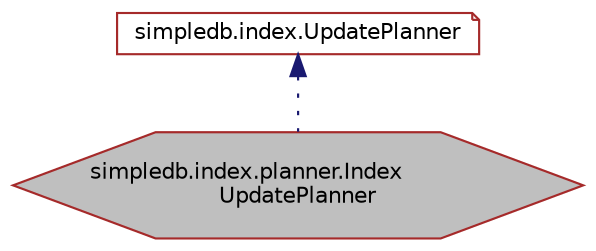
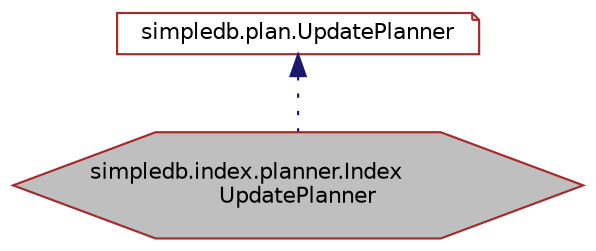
node "simpledb.index.UpdatePlanner": label "simpledb.index.UpdatePlanner" -> "simpledb.plan.UpdatePlanner"
